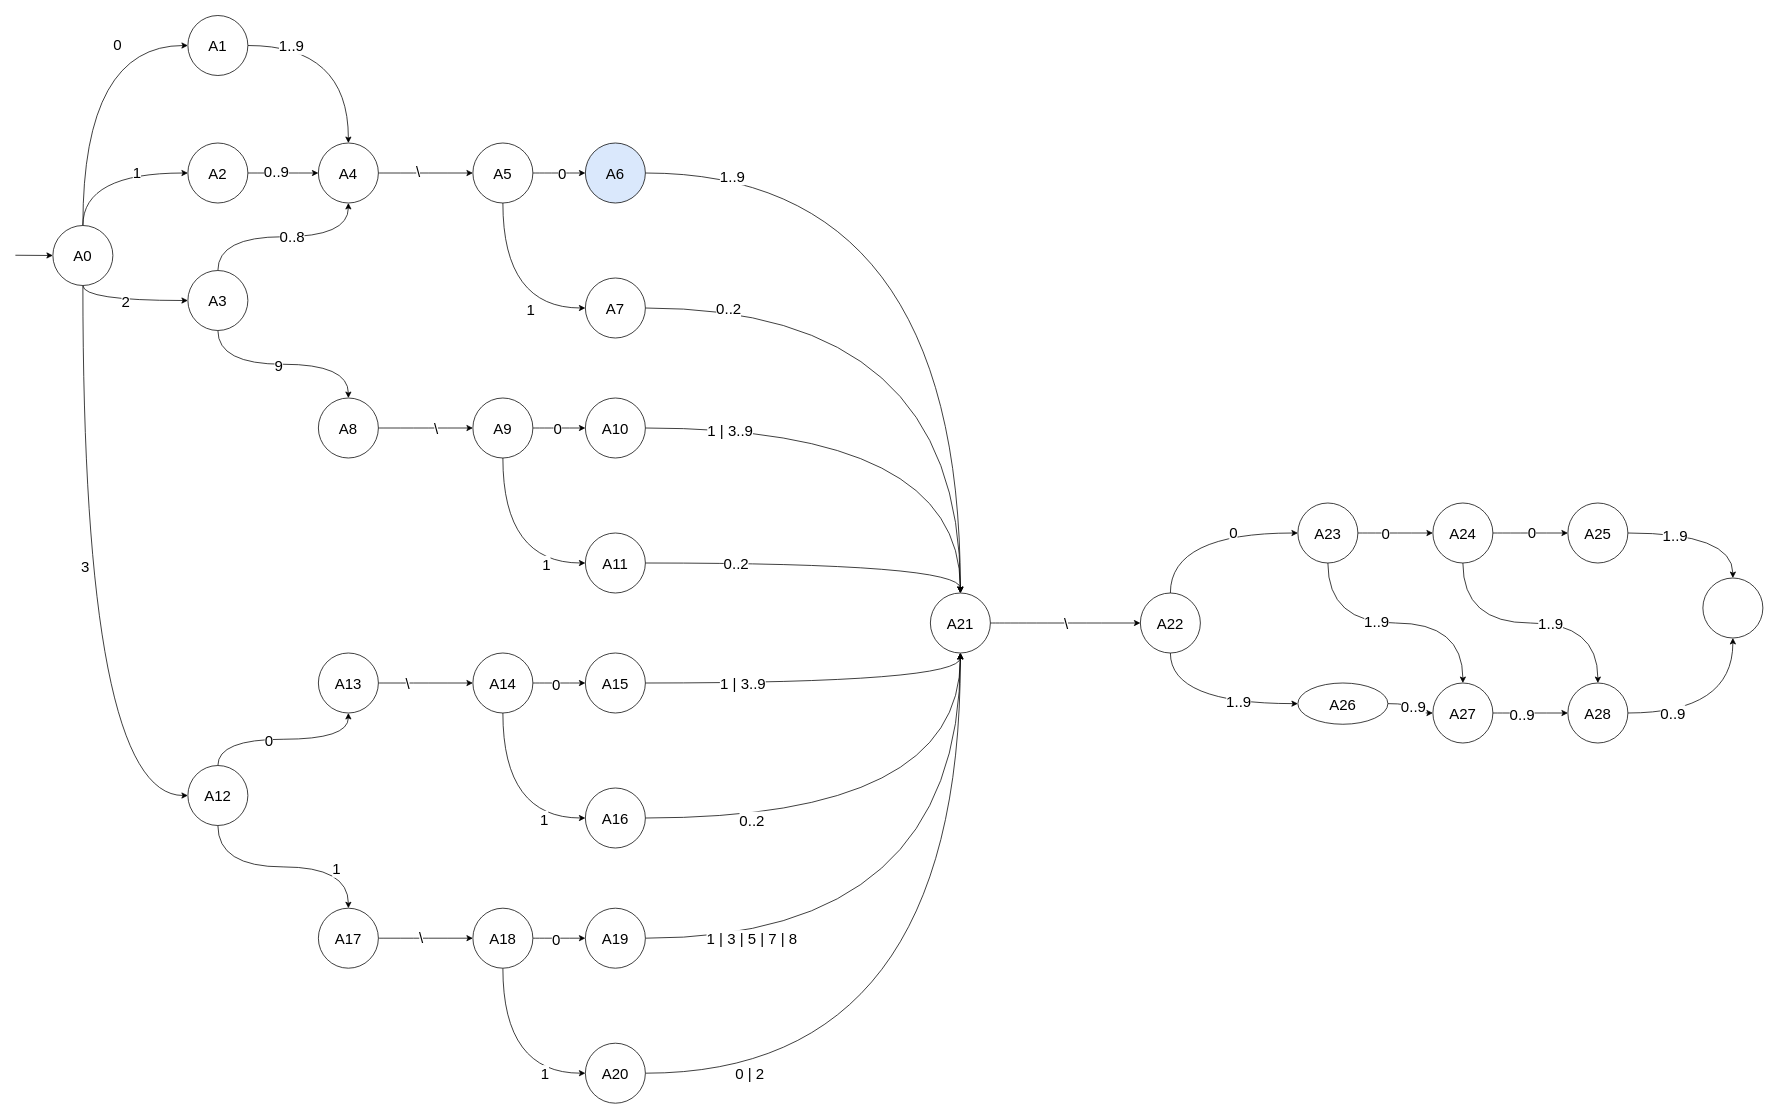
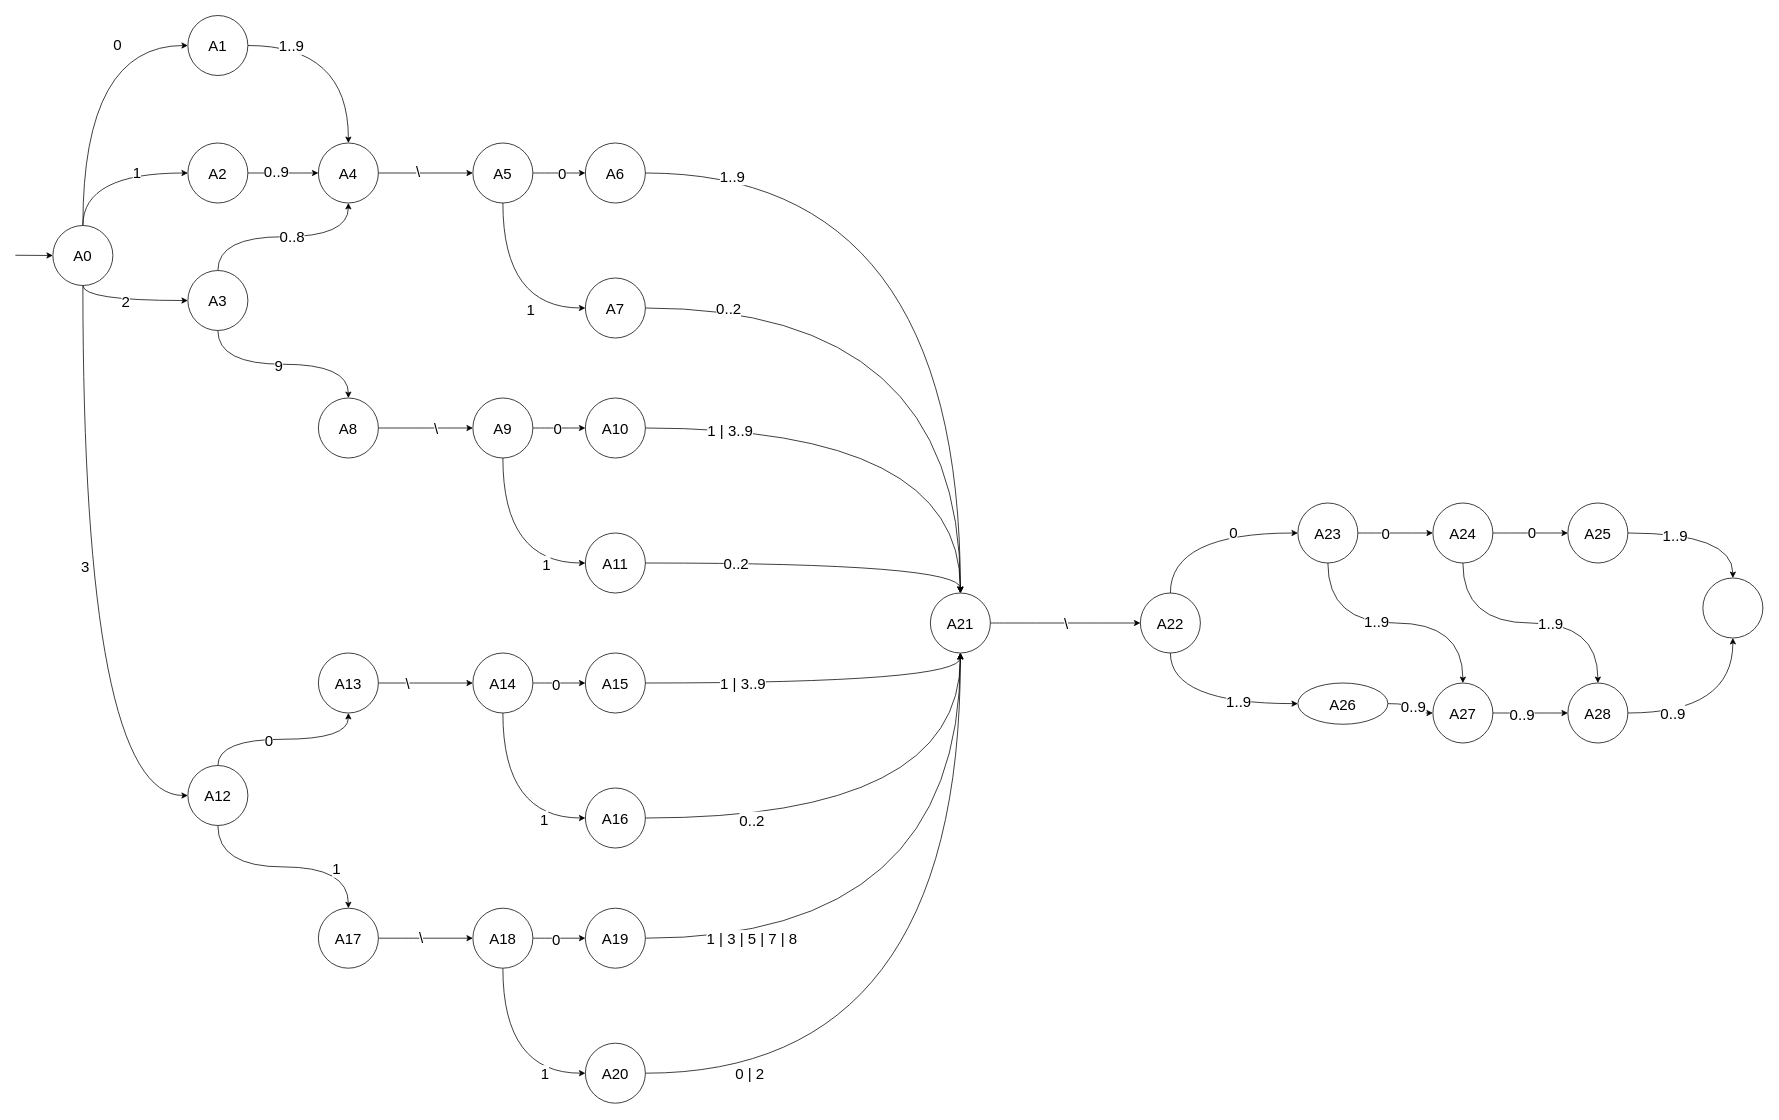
node "A6": fillcolor #dae8fc -> #ffffff
